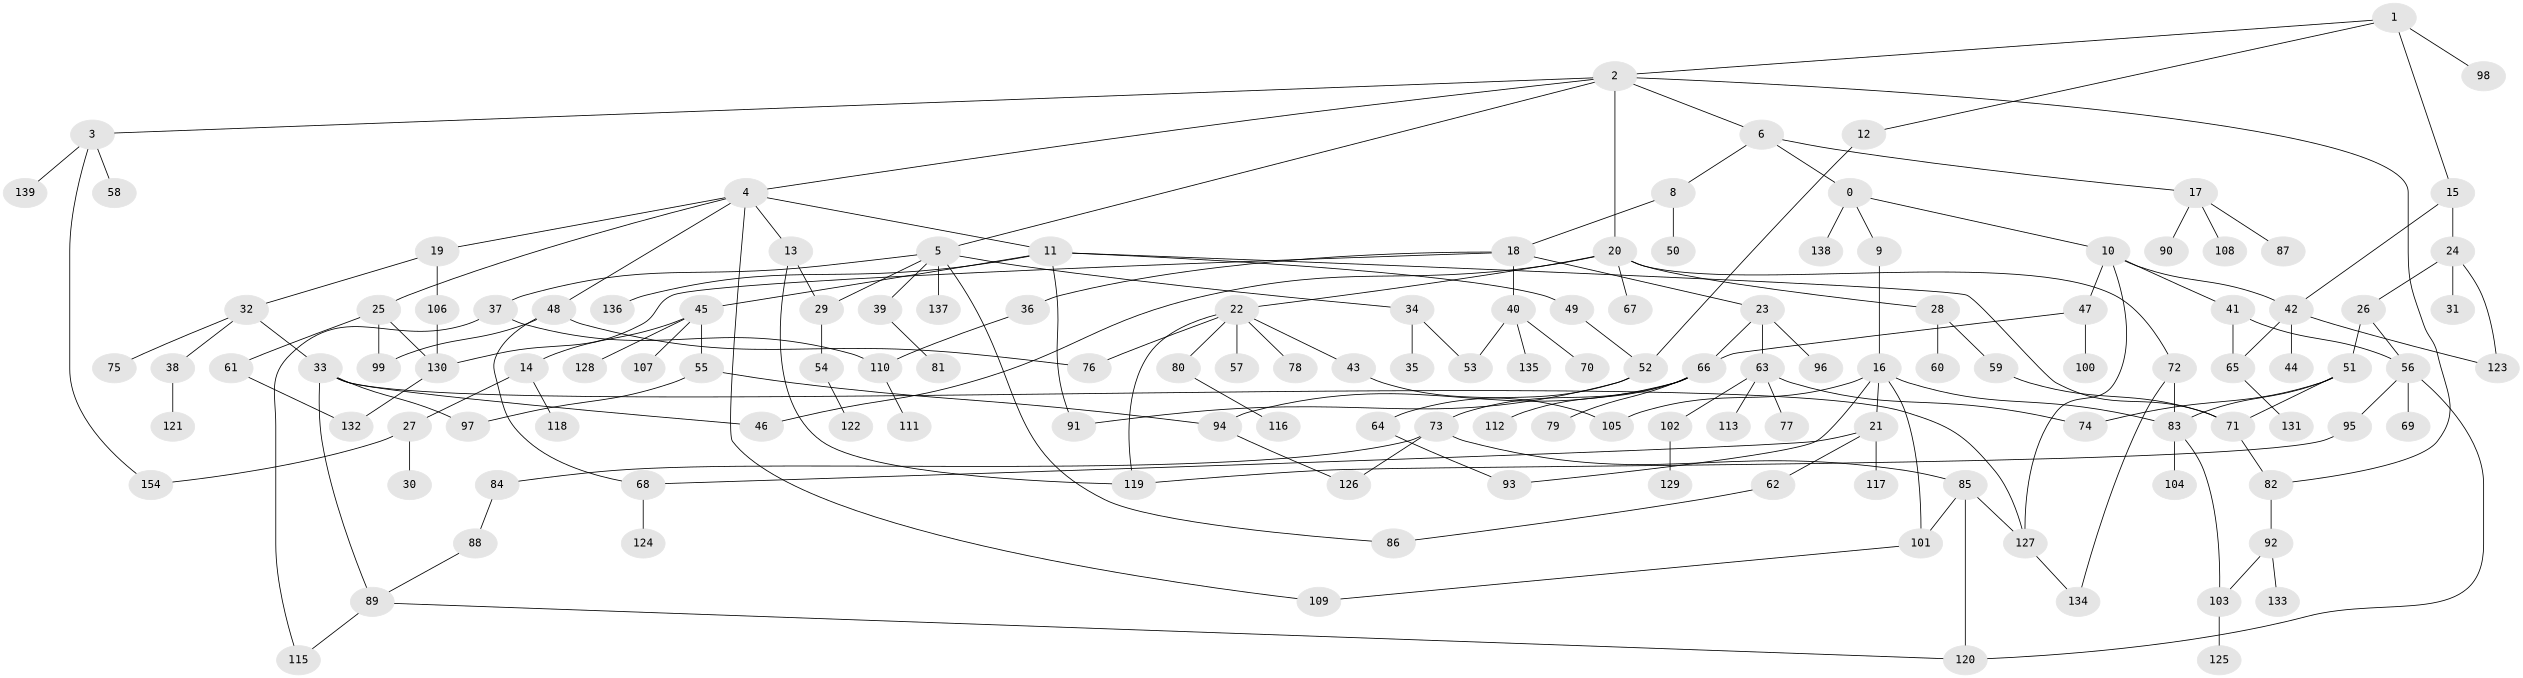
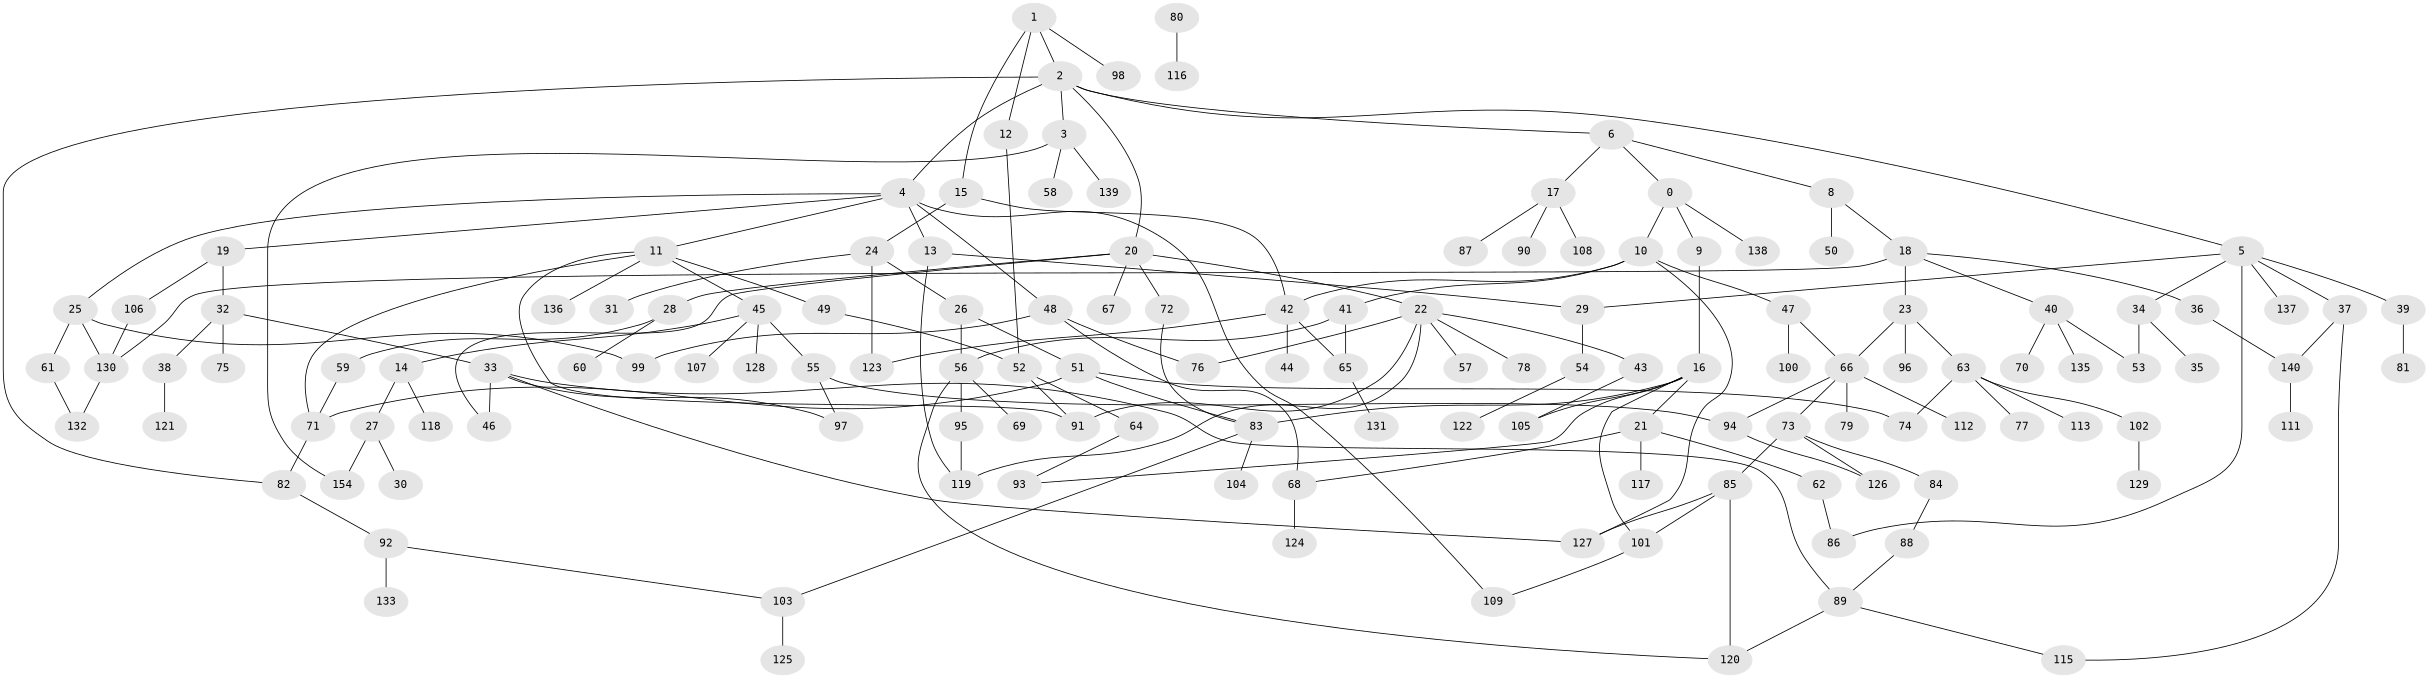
edge "22" -- "80": now "22" -- "91"
node "110": label "110" -> "140"
node "134": removed
